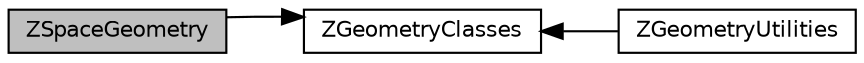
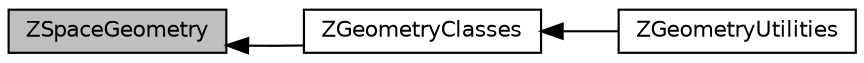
edge "ZSpaceGeometry" -> "ZGeometryClasses": reversed
